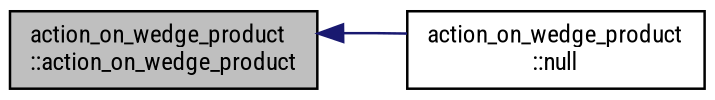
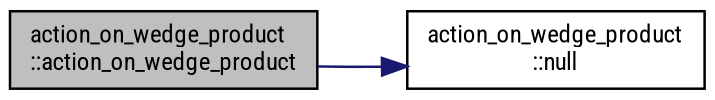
edge "action_on_wedge_product ::null" -> "action_on_wedge_product ::action_on_wedge_product": reversed
